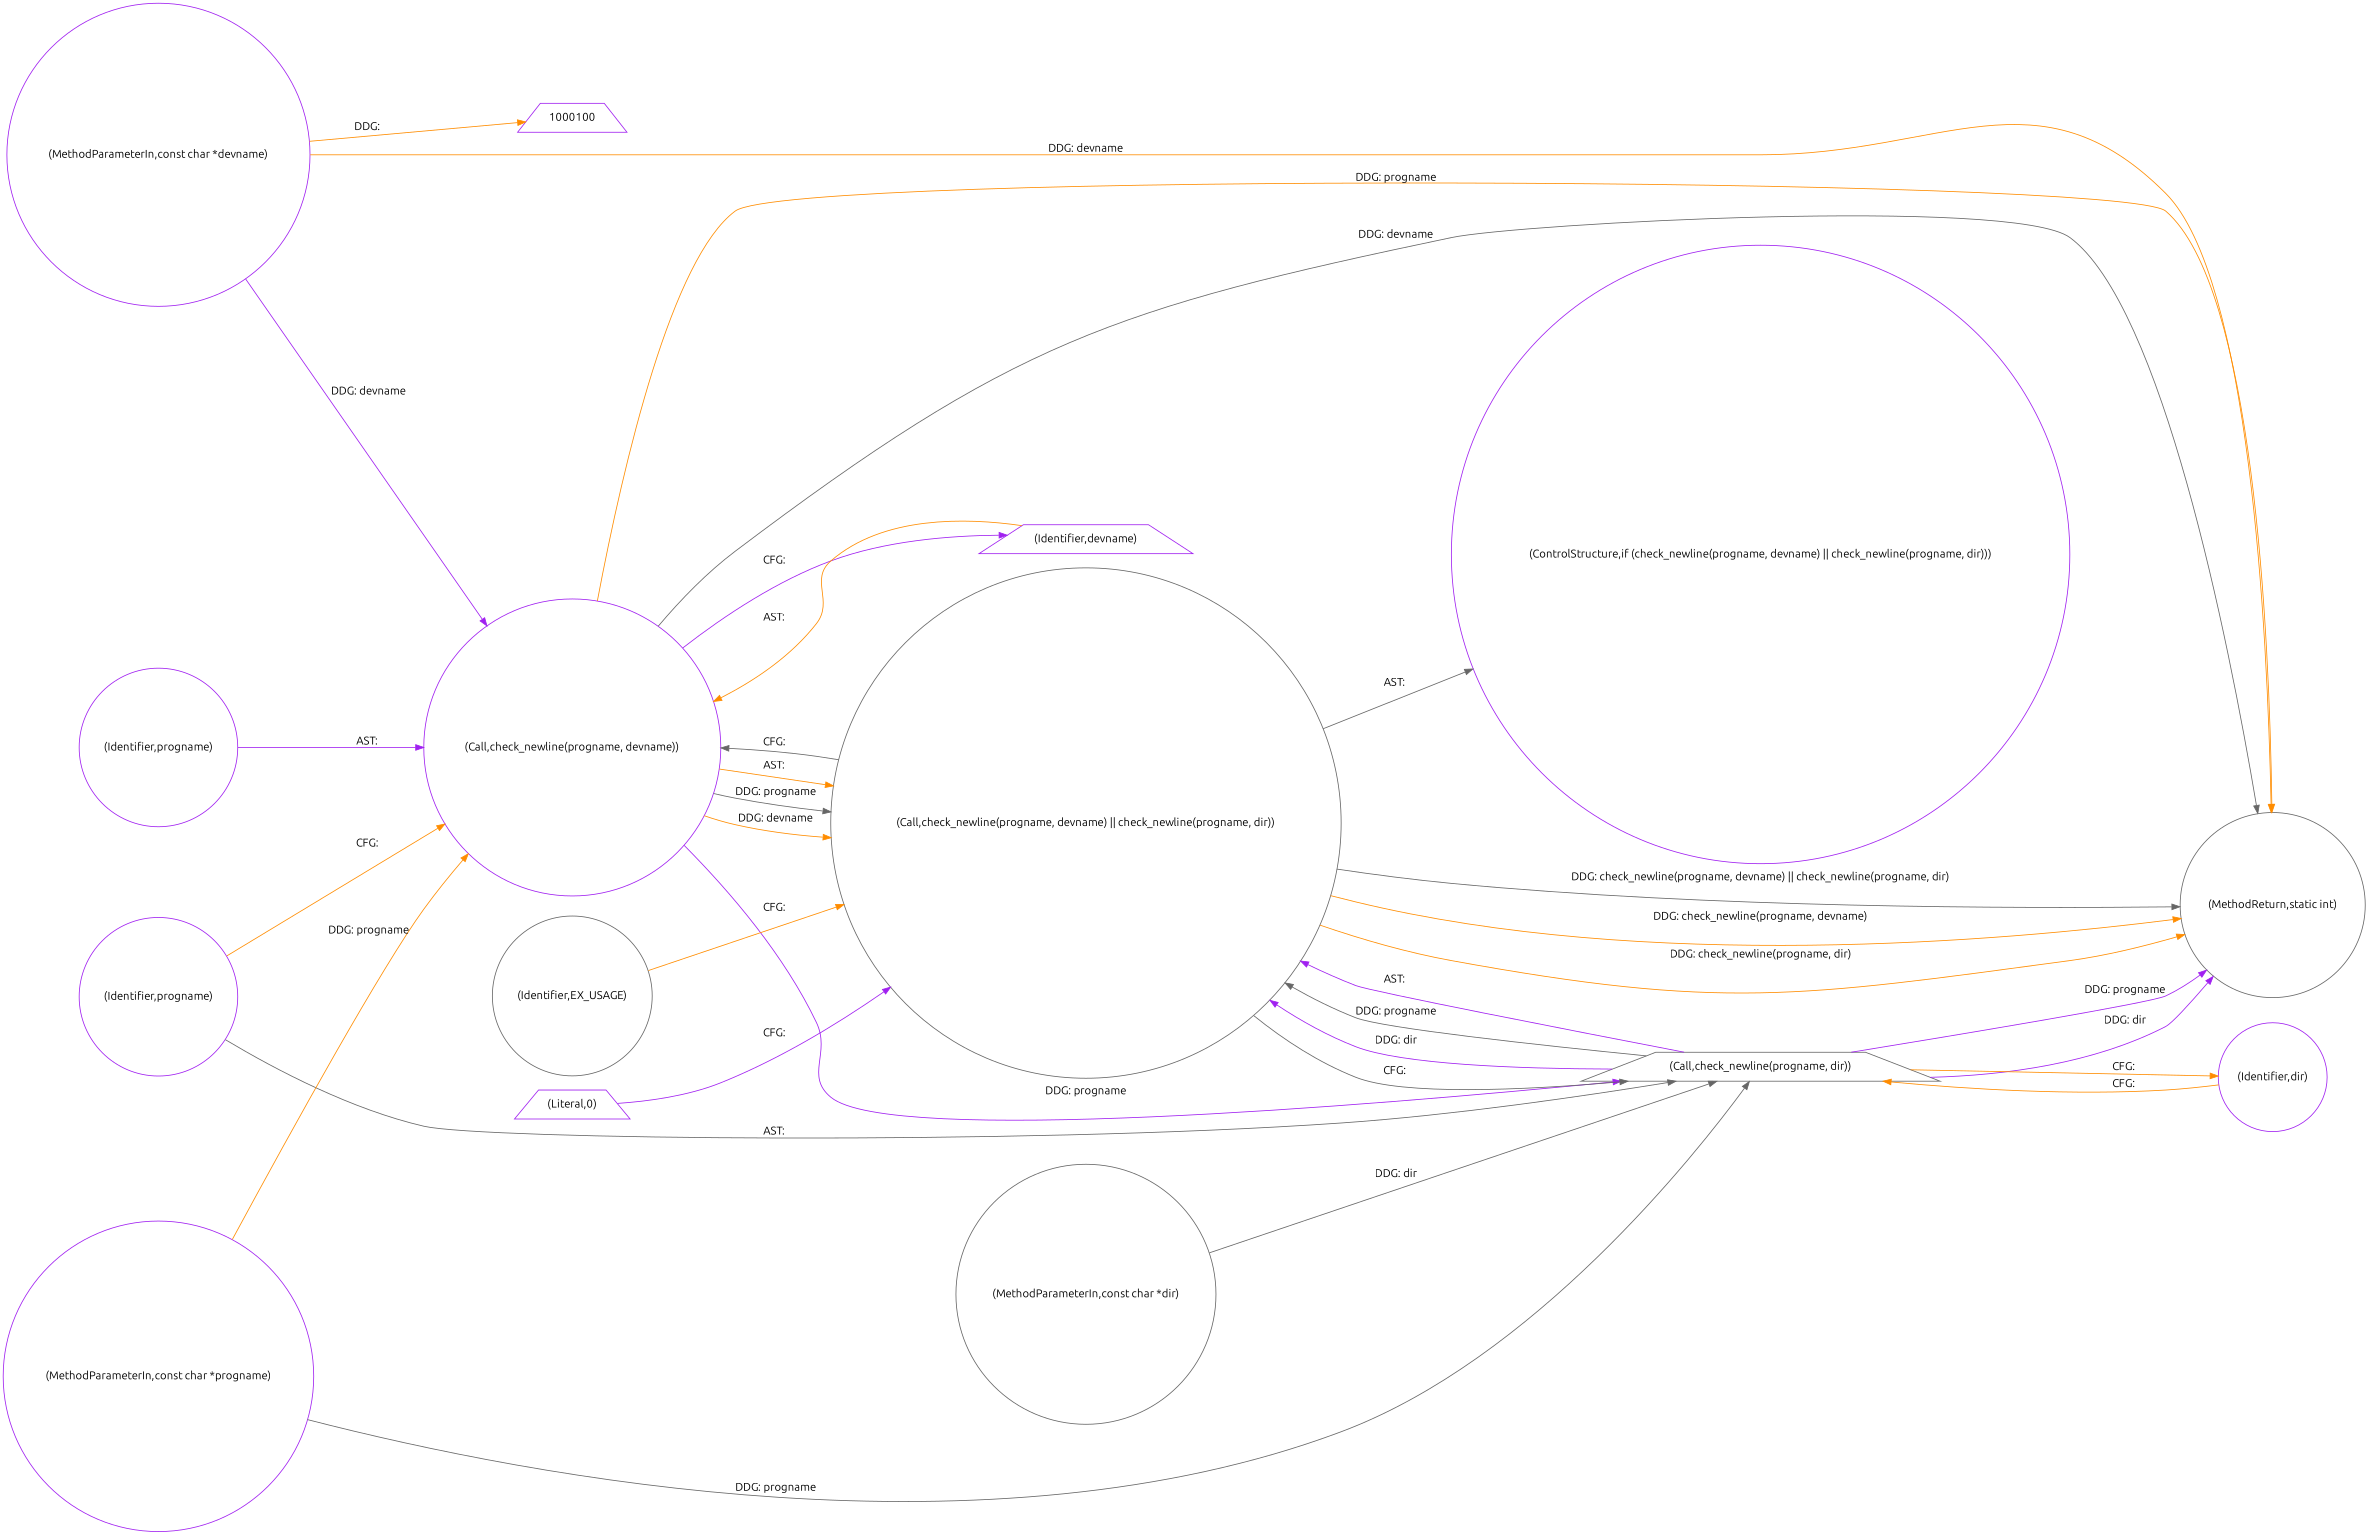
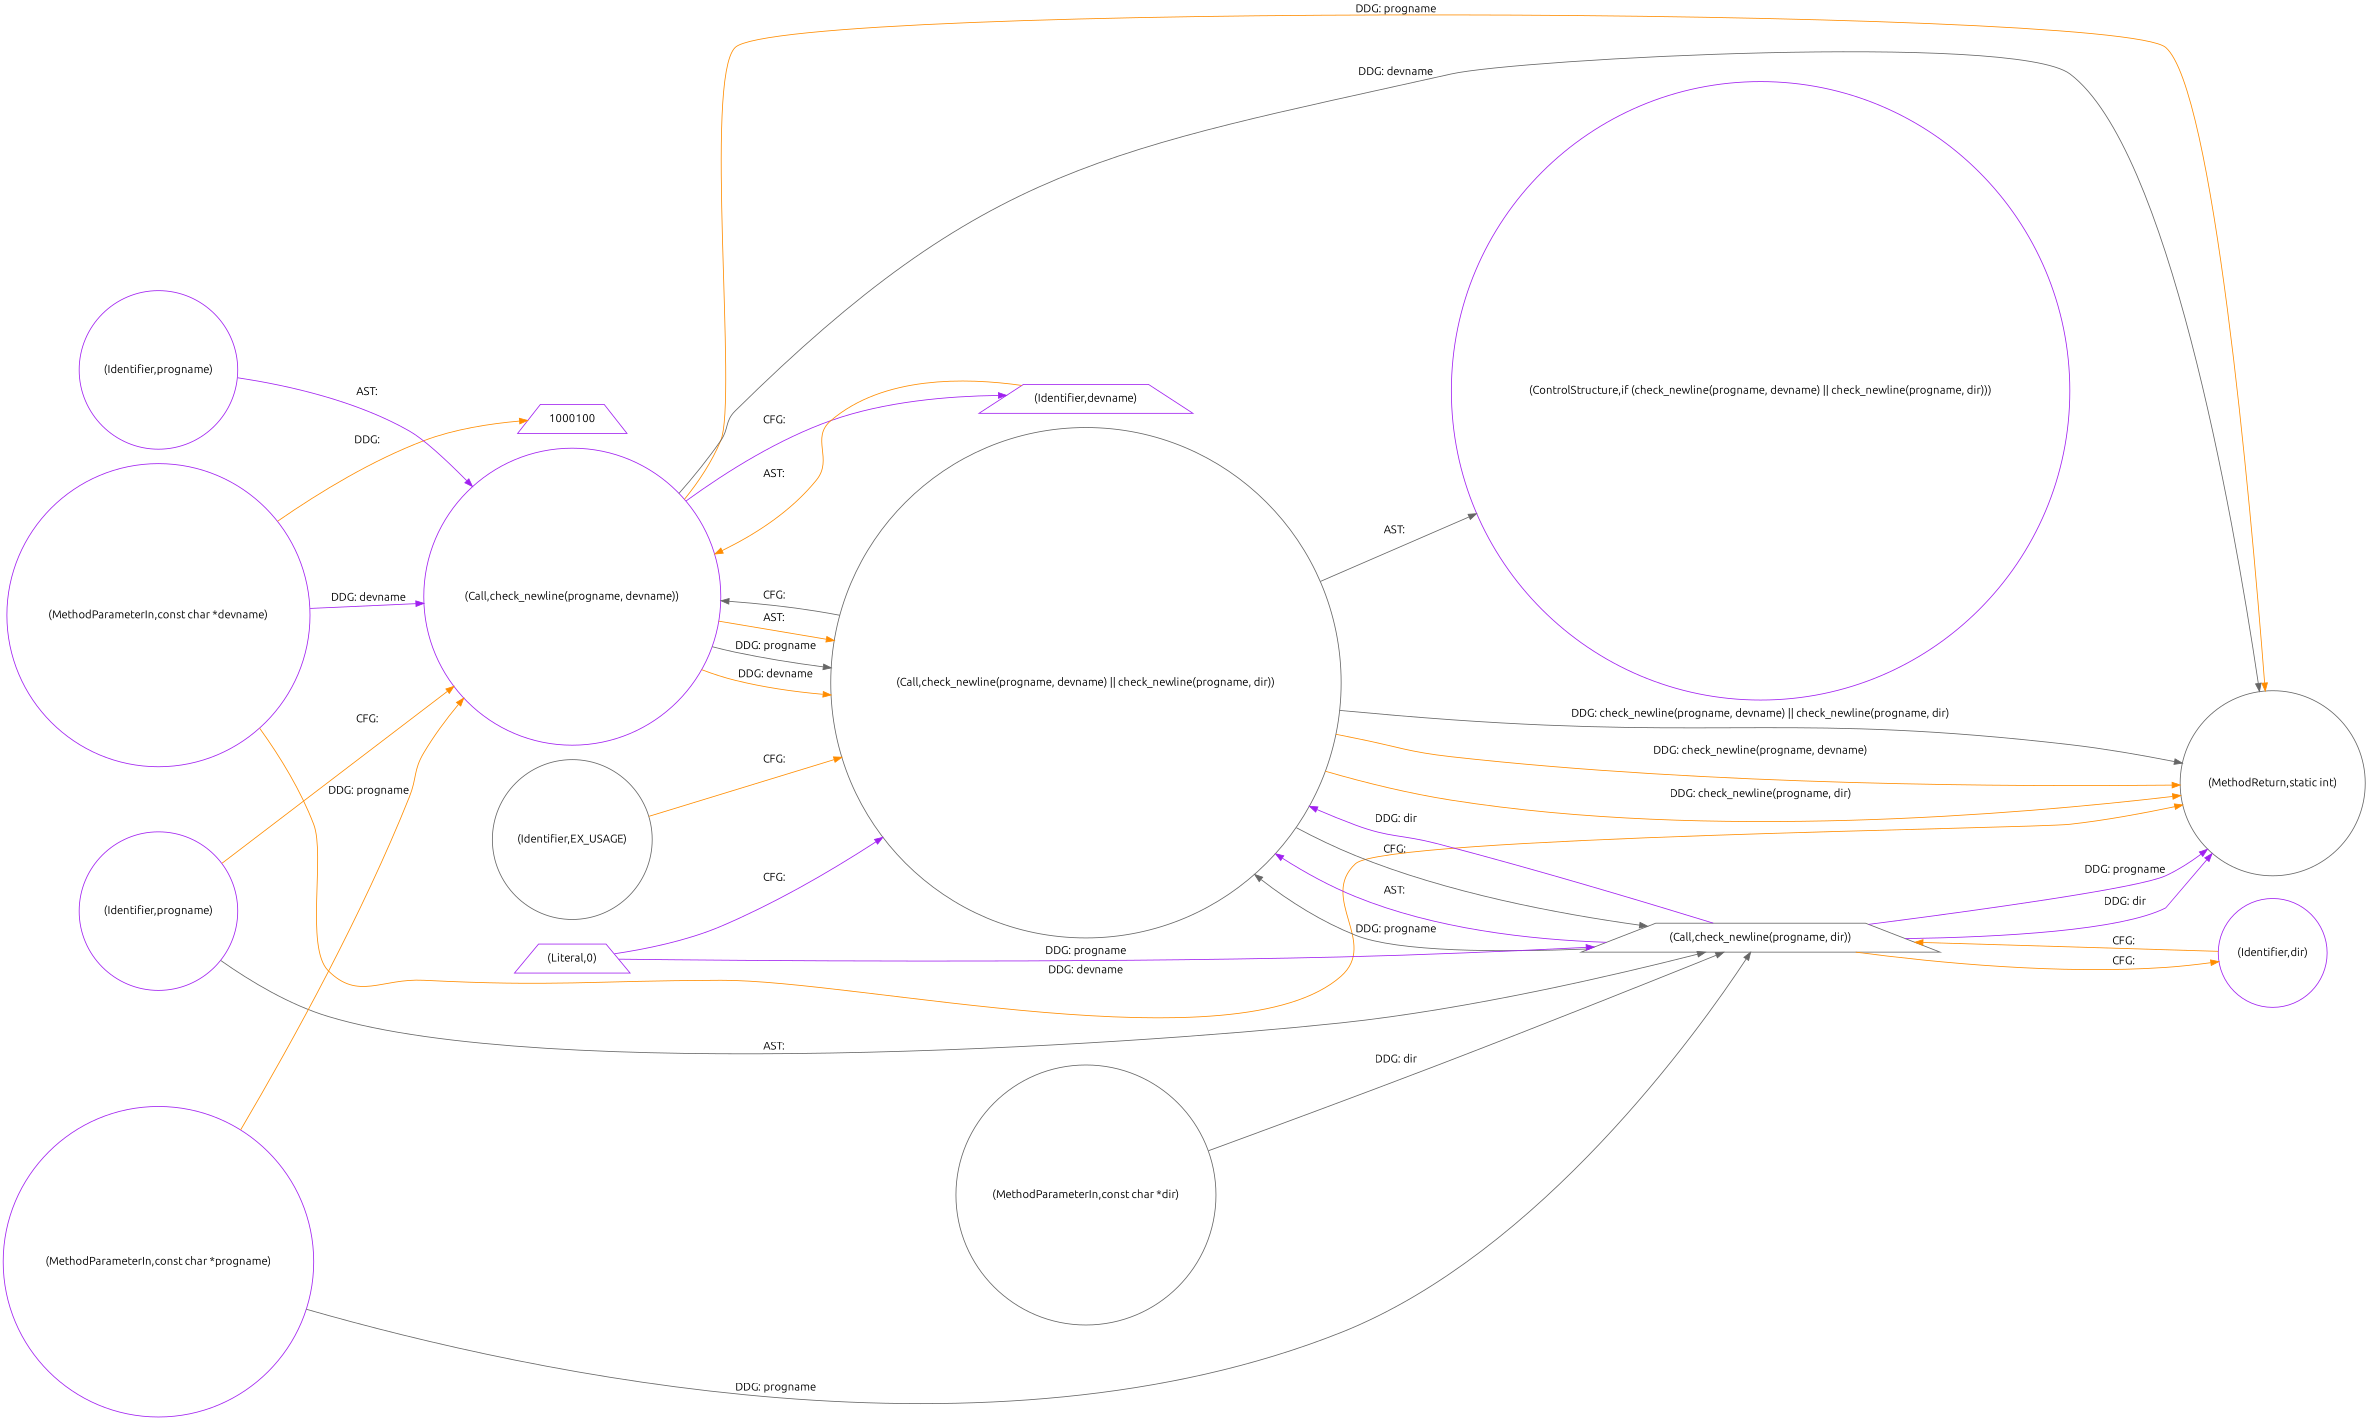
edge "(Call,check_newline(progname, devname))" -> "(Call,check_newline(progname, dir))": now "(Literal,0)" -> "(Call,check_newline(progname, dir))"
